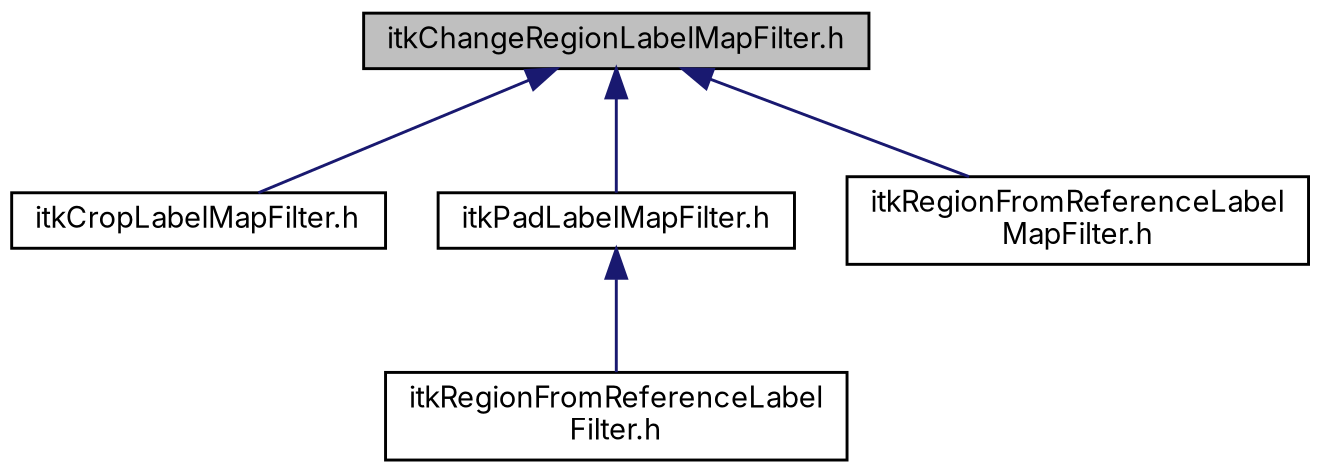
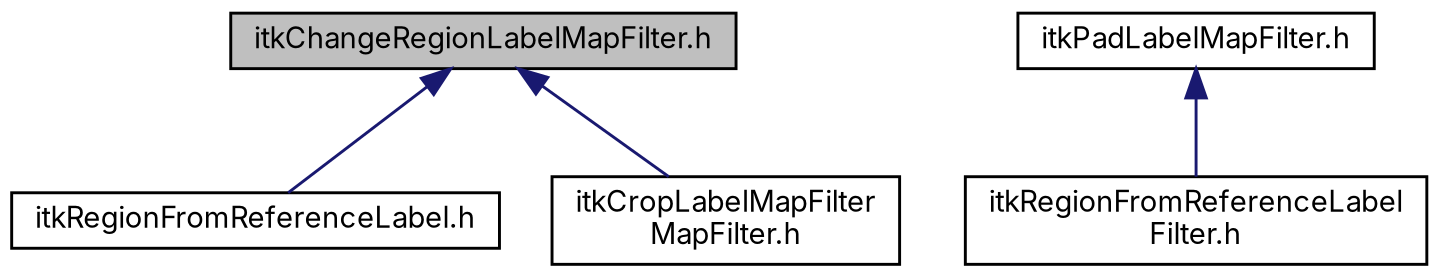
edge "itkPadLabelMapFilter.h" -> "itkChangeRegionLabelMapFilter.h": removed
node "itkCropLabelMapFilter.h": label "itkCropLabelMapFilter.h" -> "itkRegionFromReferenceLabel.h"
node "itkRegionFromReferenceLabel MapFilter.h": label "itkRegionFromReferenceLabel MapFilter.h" -> "itkCropLabelMapFilter MapFilter.h"
